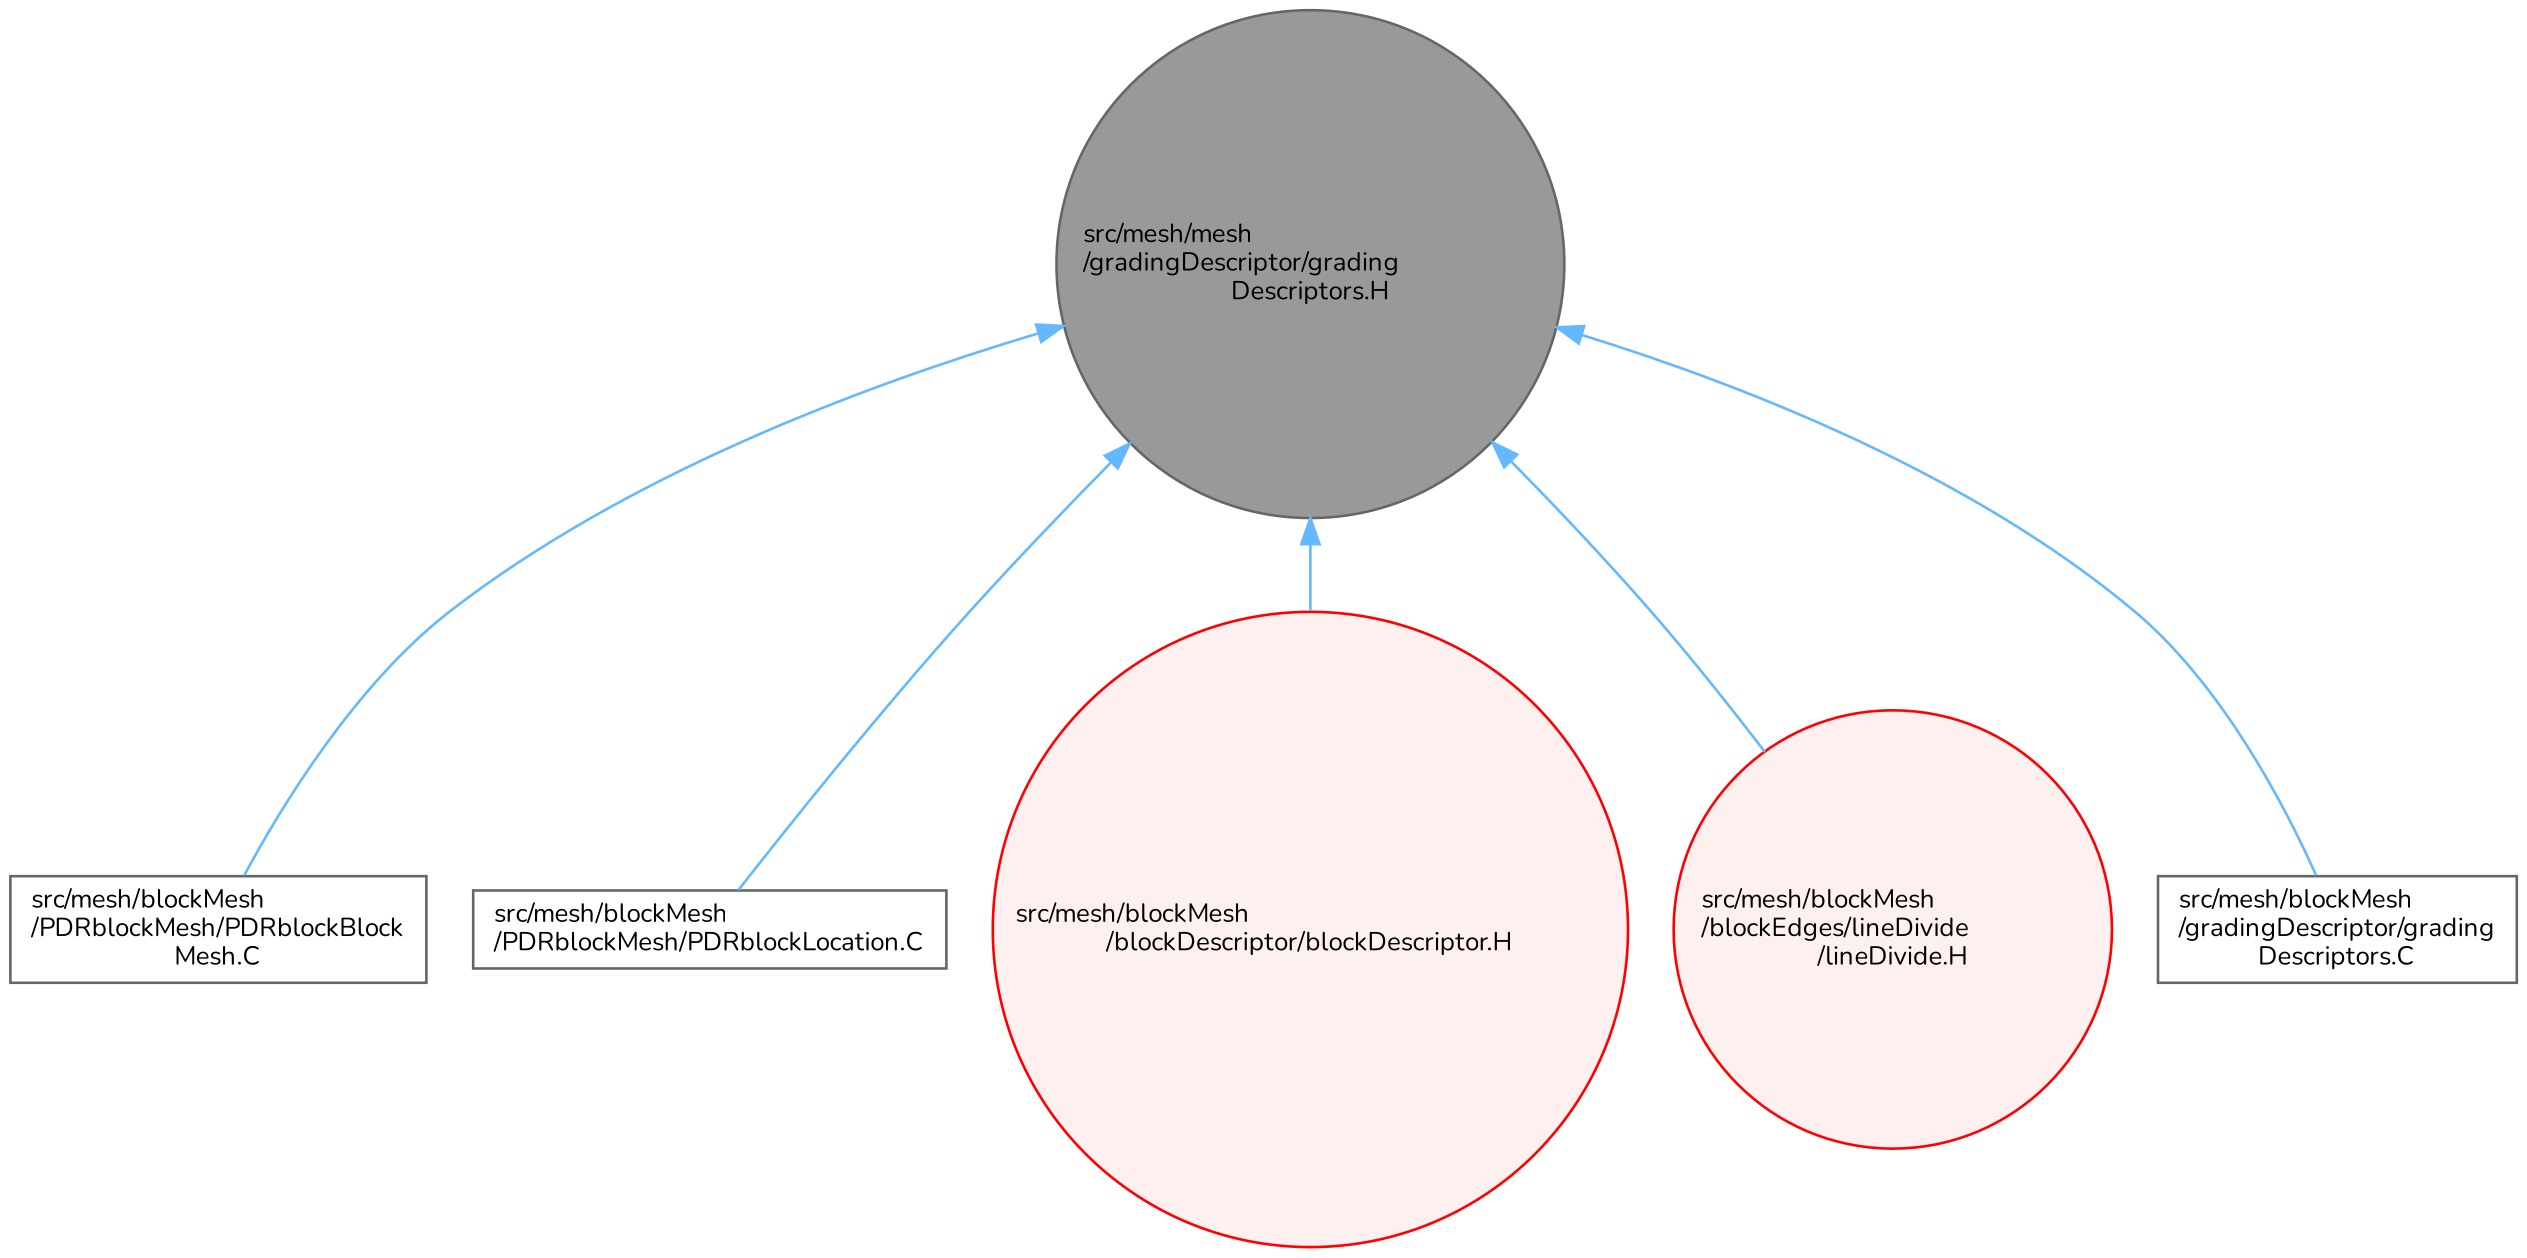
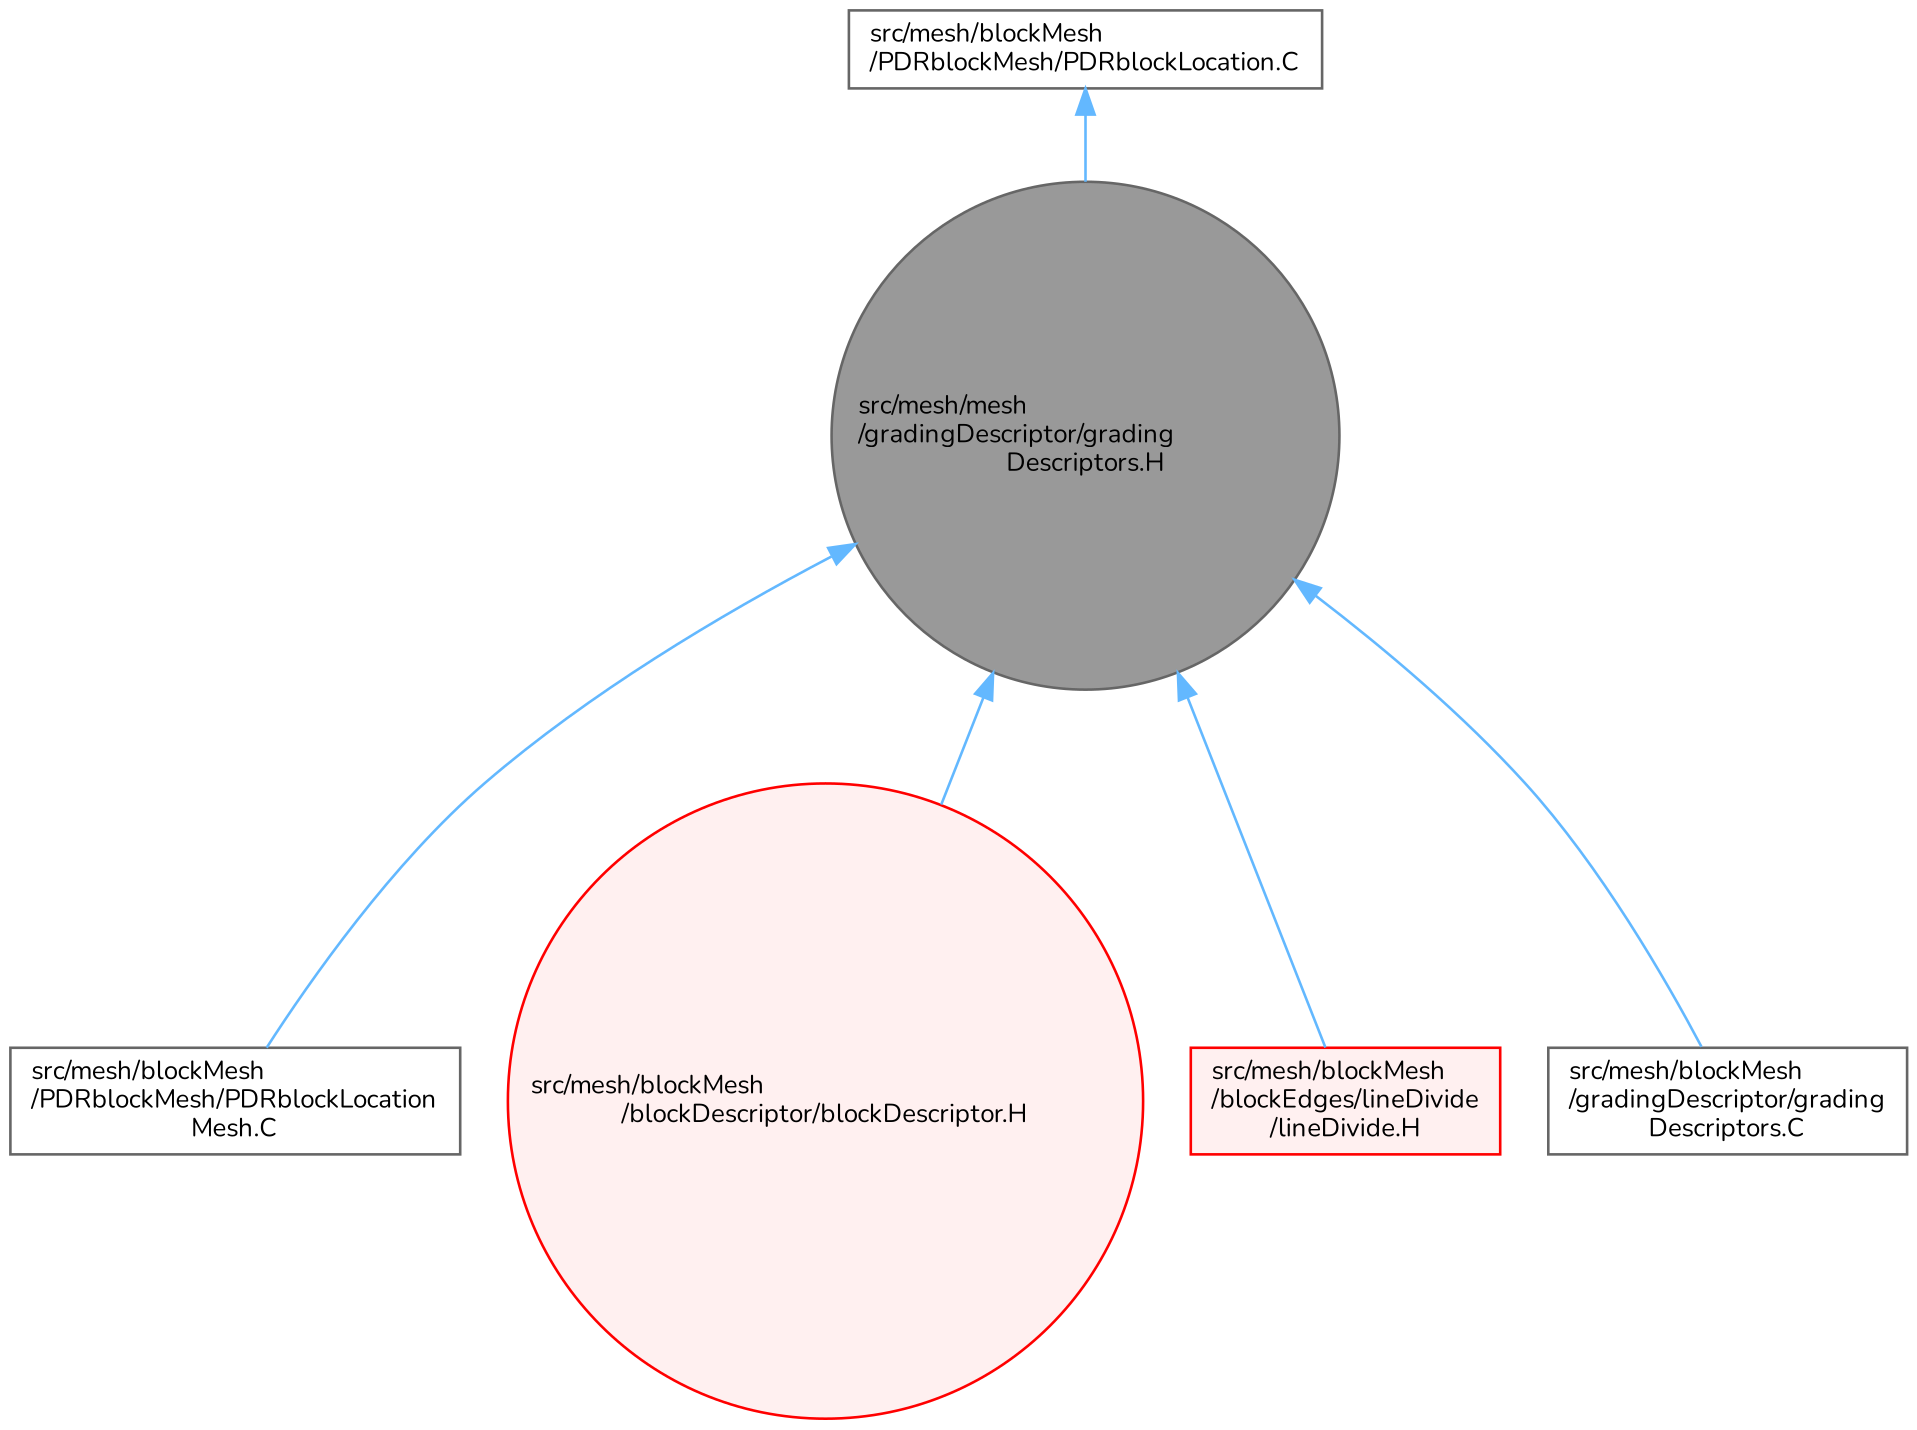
edge "src/mesh/blockMesh /PDRblockMesh/PDRblockLocation.C" -> "src/mesh/mesh /gradingDescriptor/grading Descriptors.H": reversed
node "src/mesh/blockMesh /PDRblockMesh/PDRblockBlock Mesh.C": label "src/mesh/blockMesh /PDRblockMesh/PDRblockBlock Mesh.C" -> "src/mesh/blockMesh /PDRblockMesh/PDRblockLocation Mesh.C"
node "src/mesh/blockMesh /blockEdges/lineDivide /lineDivide.H": shape circle -> box
